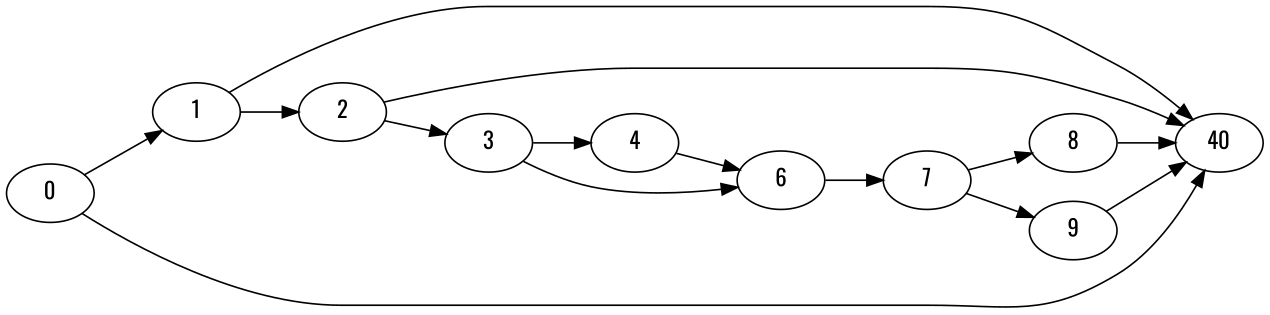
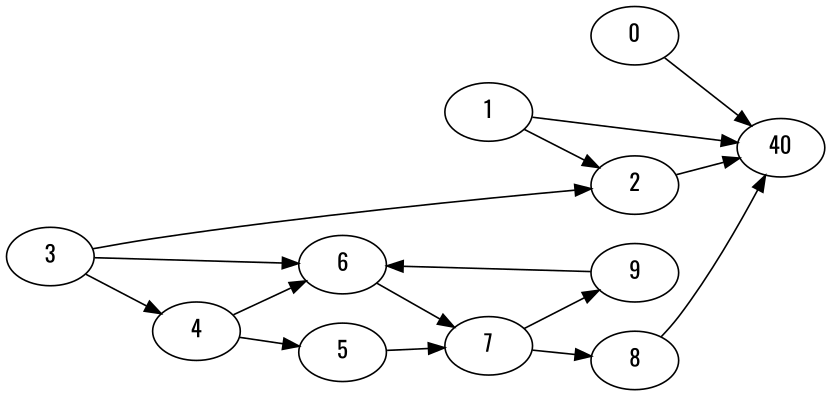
edge "2" -> "3": reversed
edge "0" -> "1": removed
edge "9" -> "40": now "9" -> "6"
node "5": added
